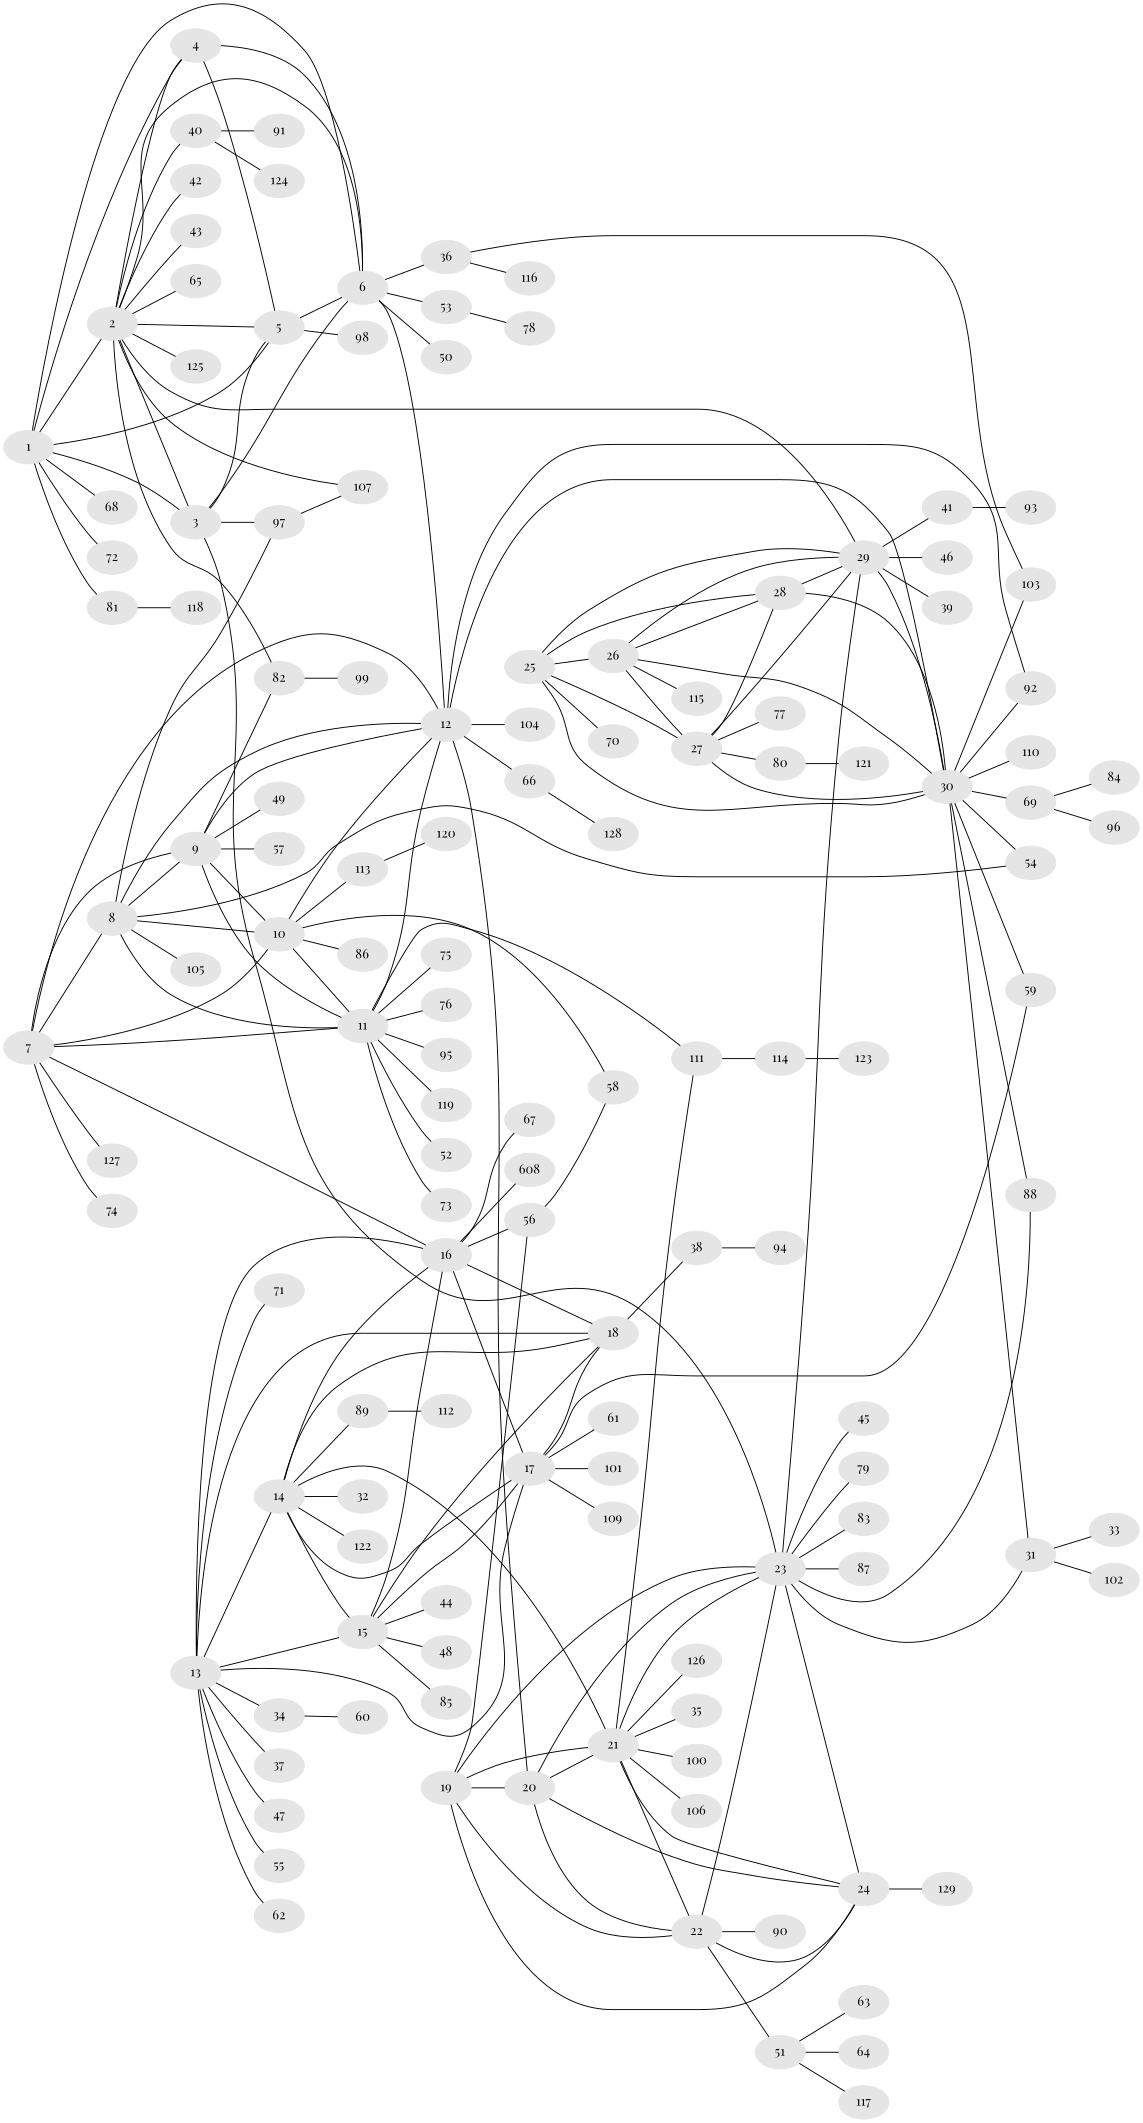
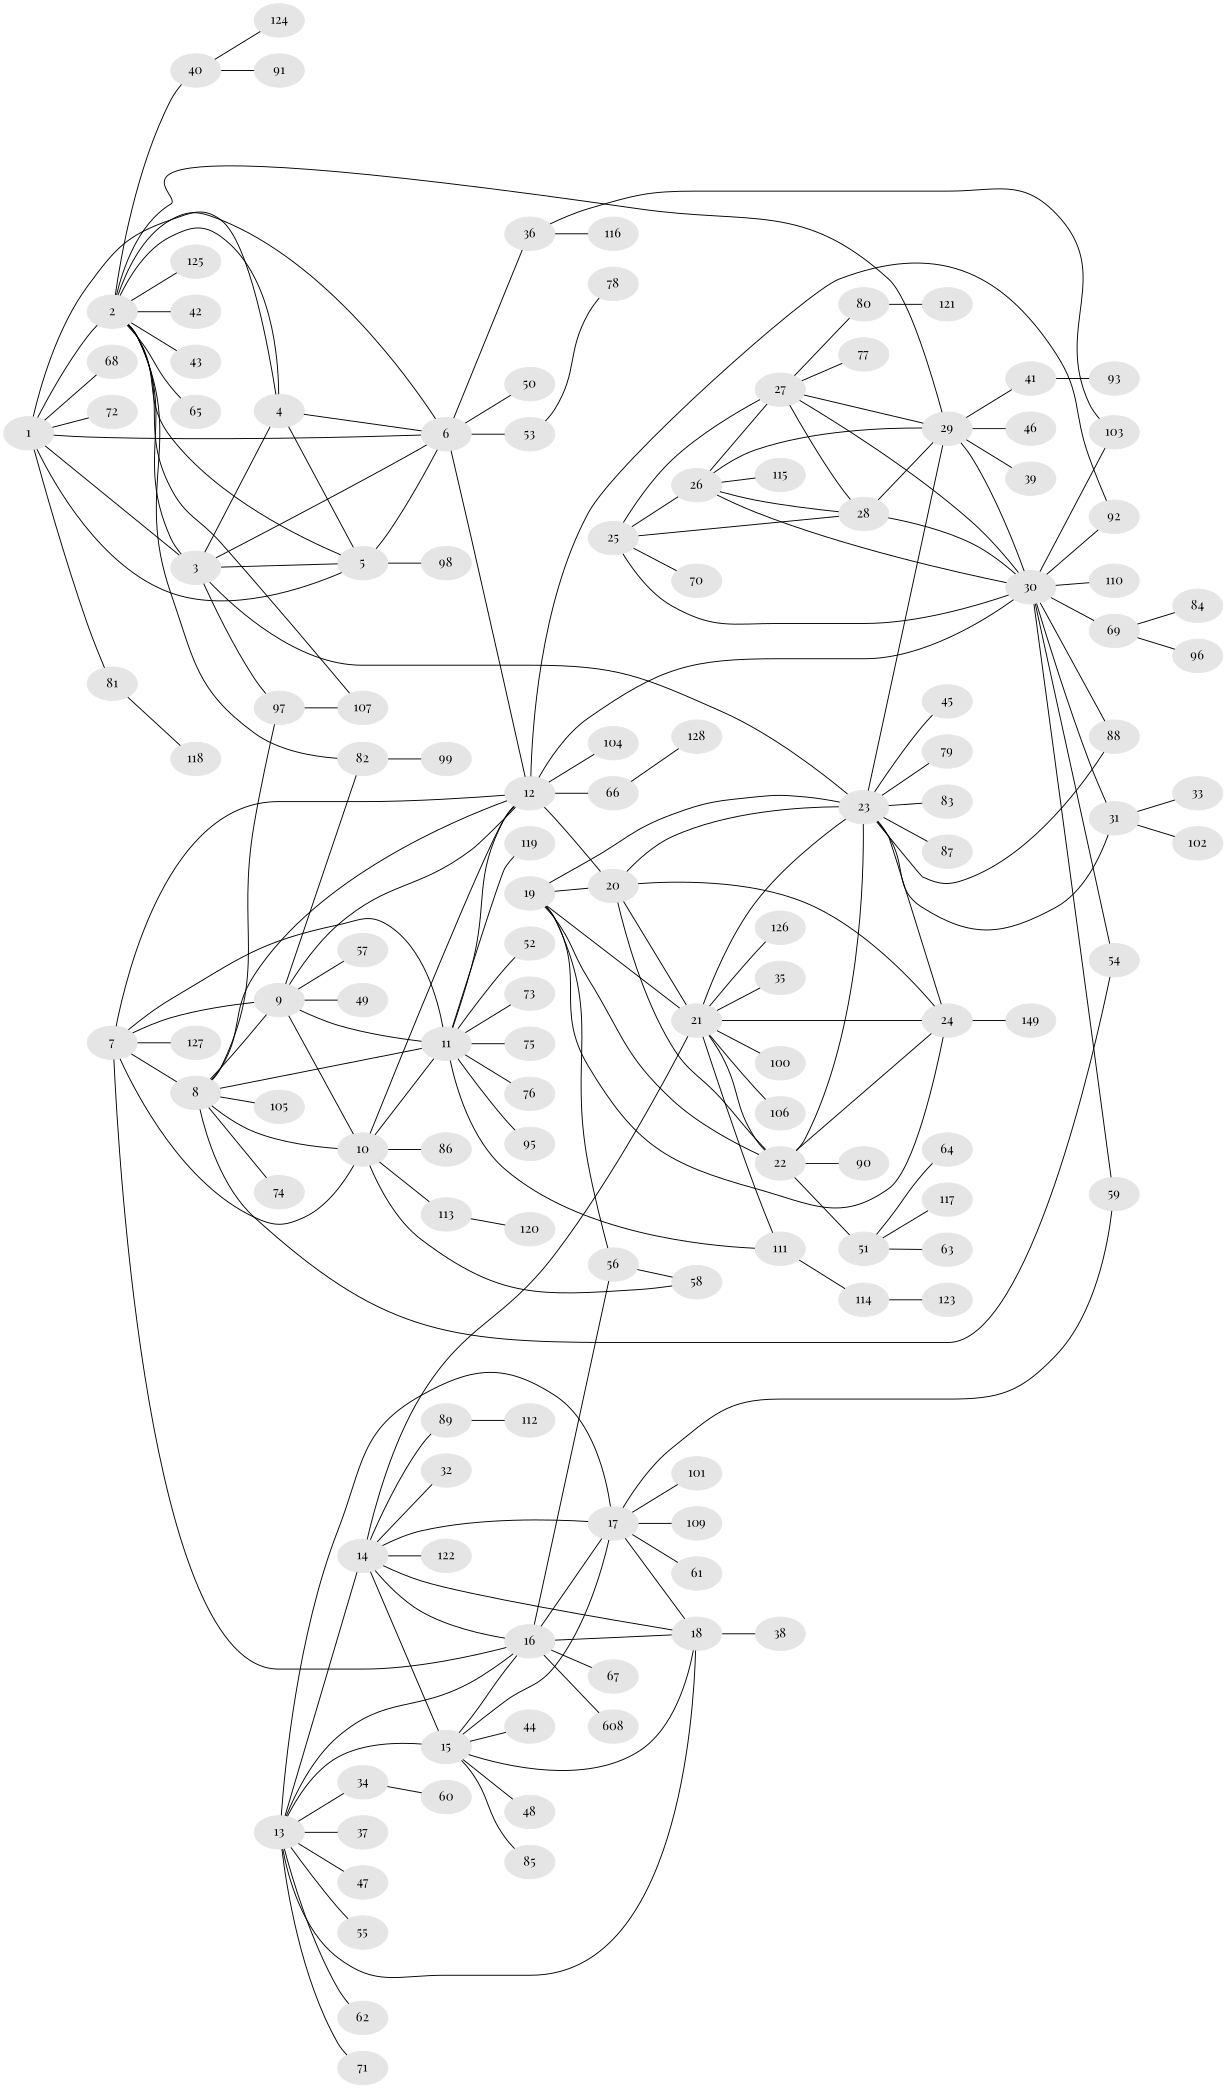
edge "4" -- "3": added
edge "29" -- "25": removed
edge "7" -- "74": now "8" -- "74"
node "94": removed
node "129": label "129" -> "149"
